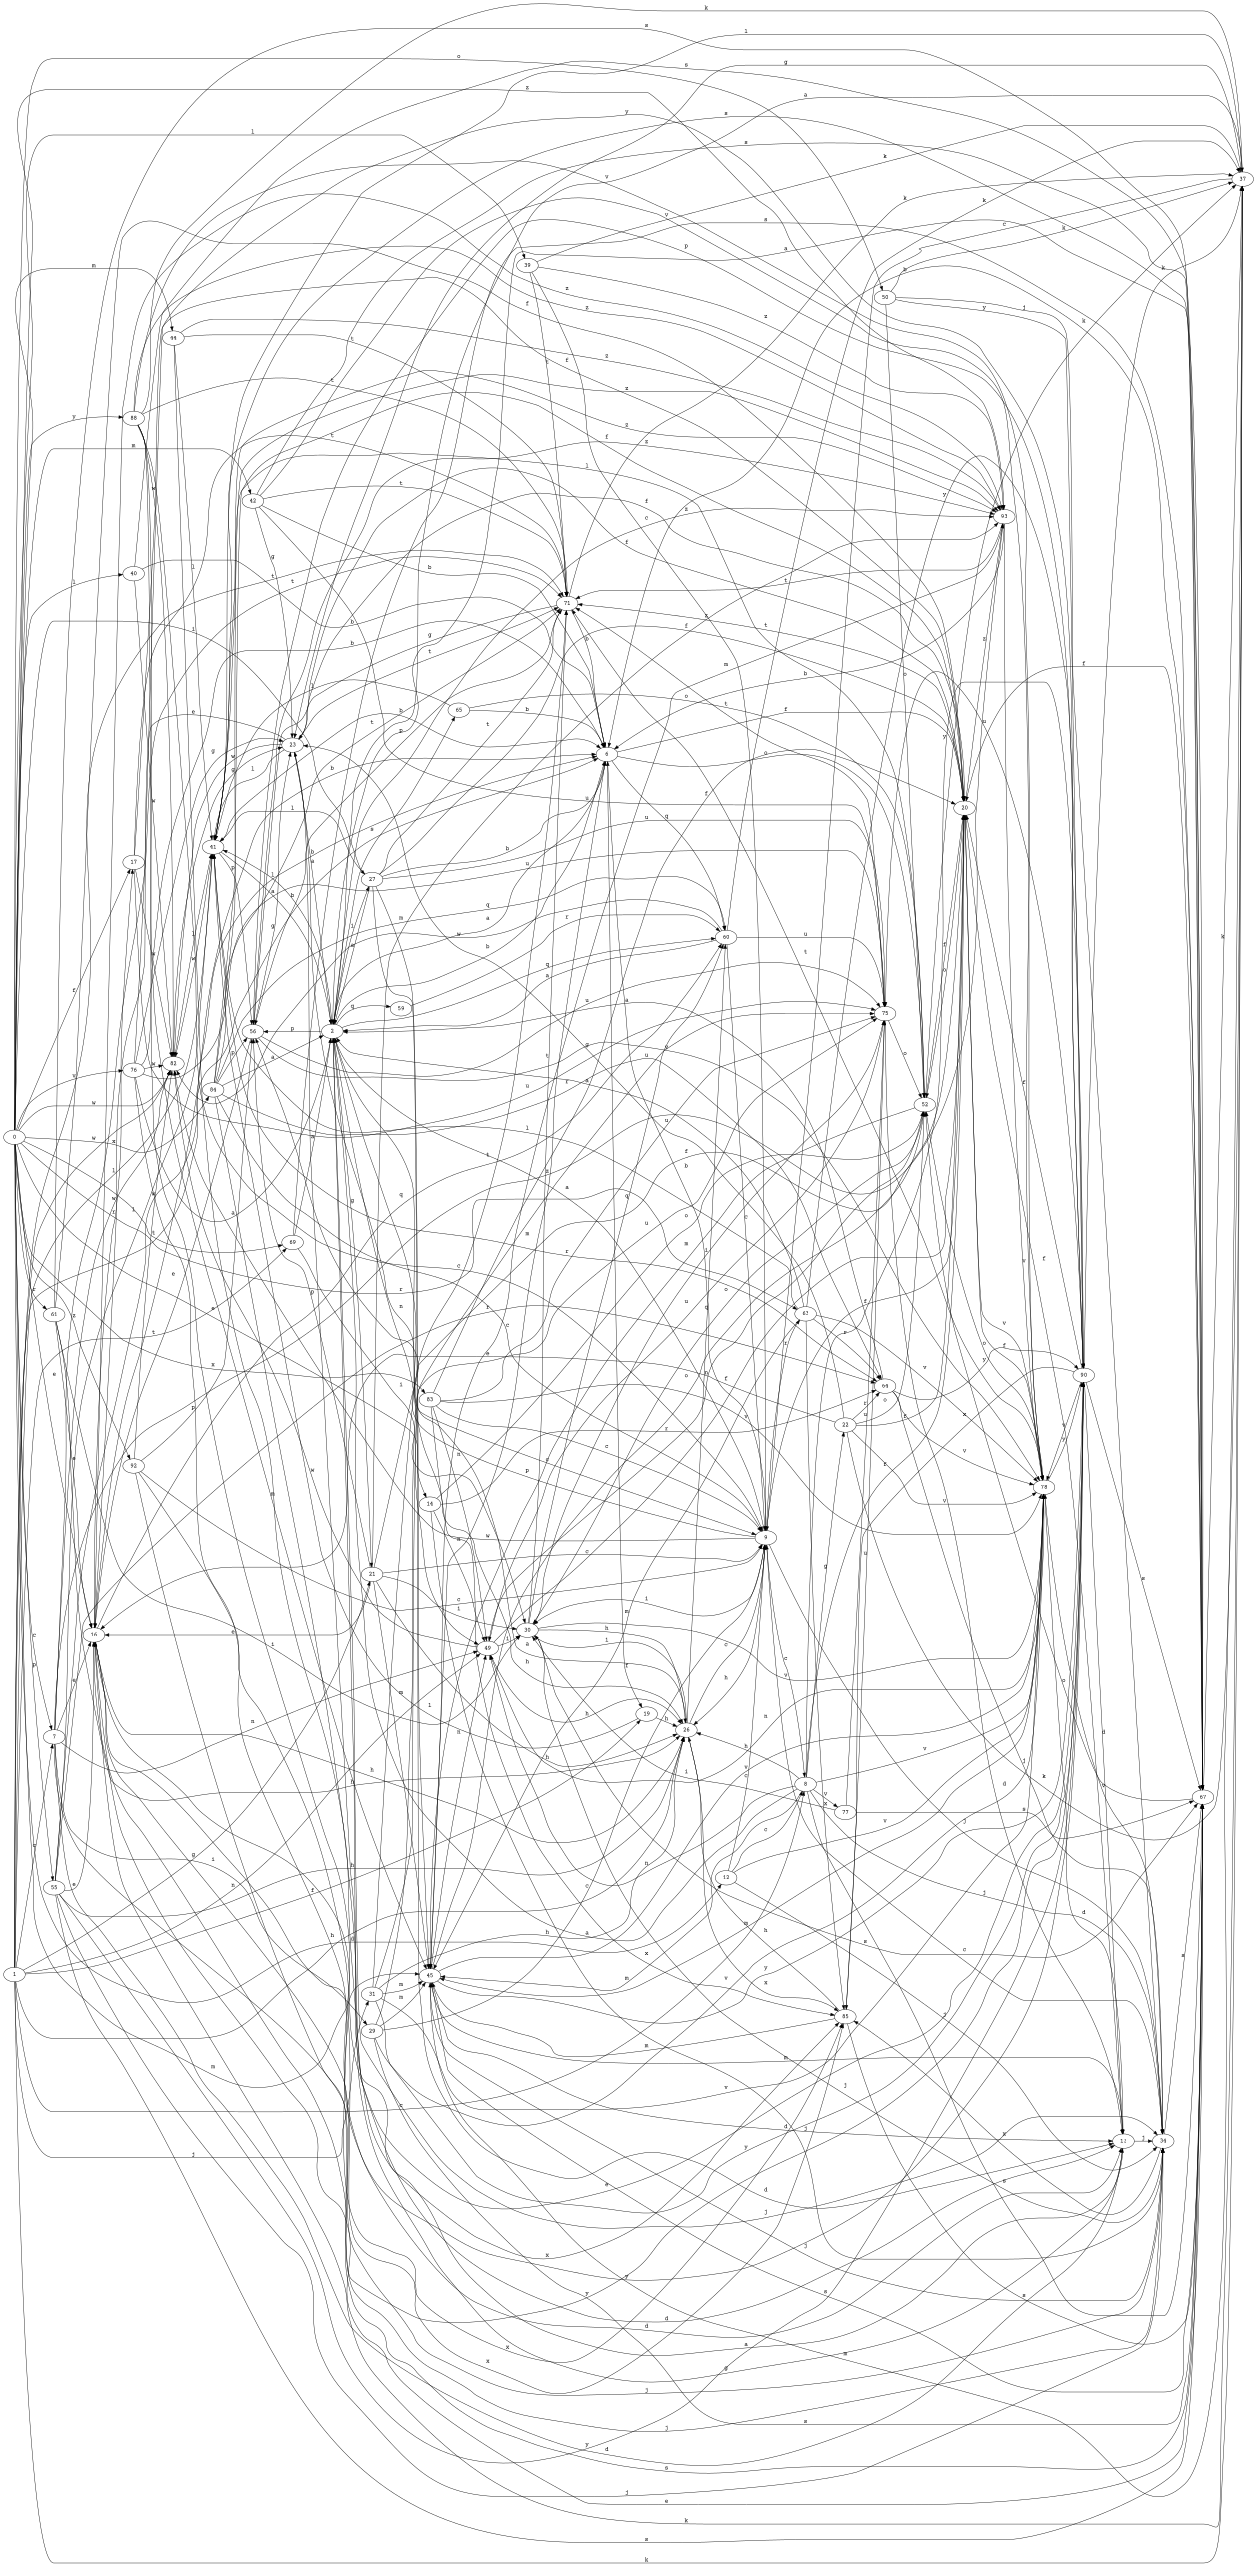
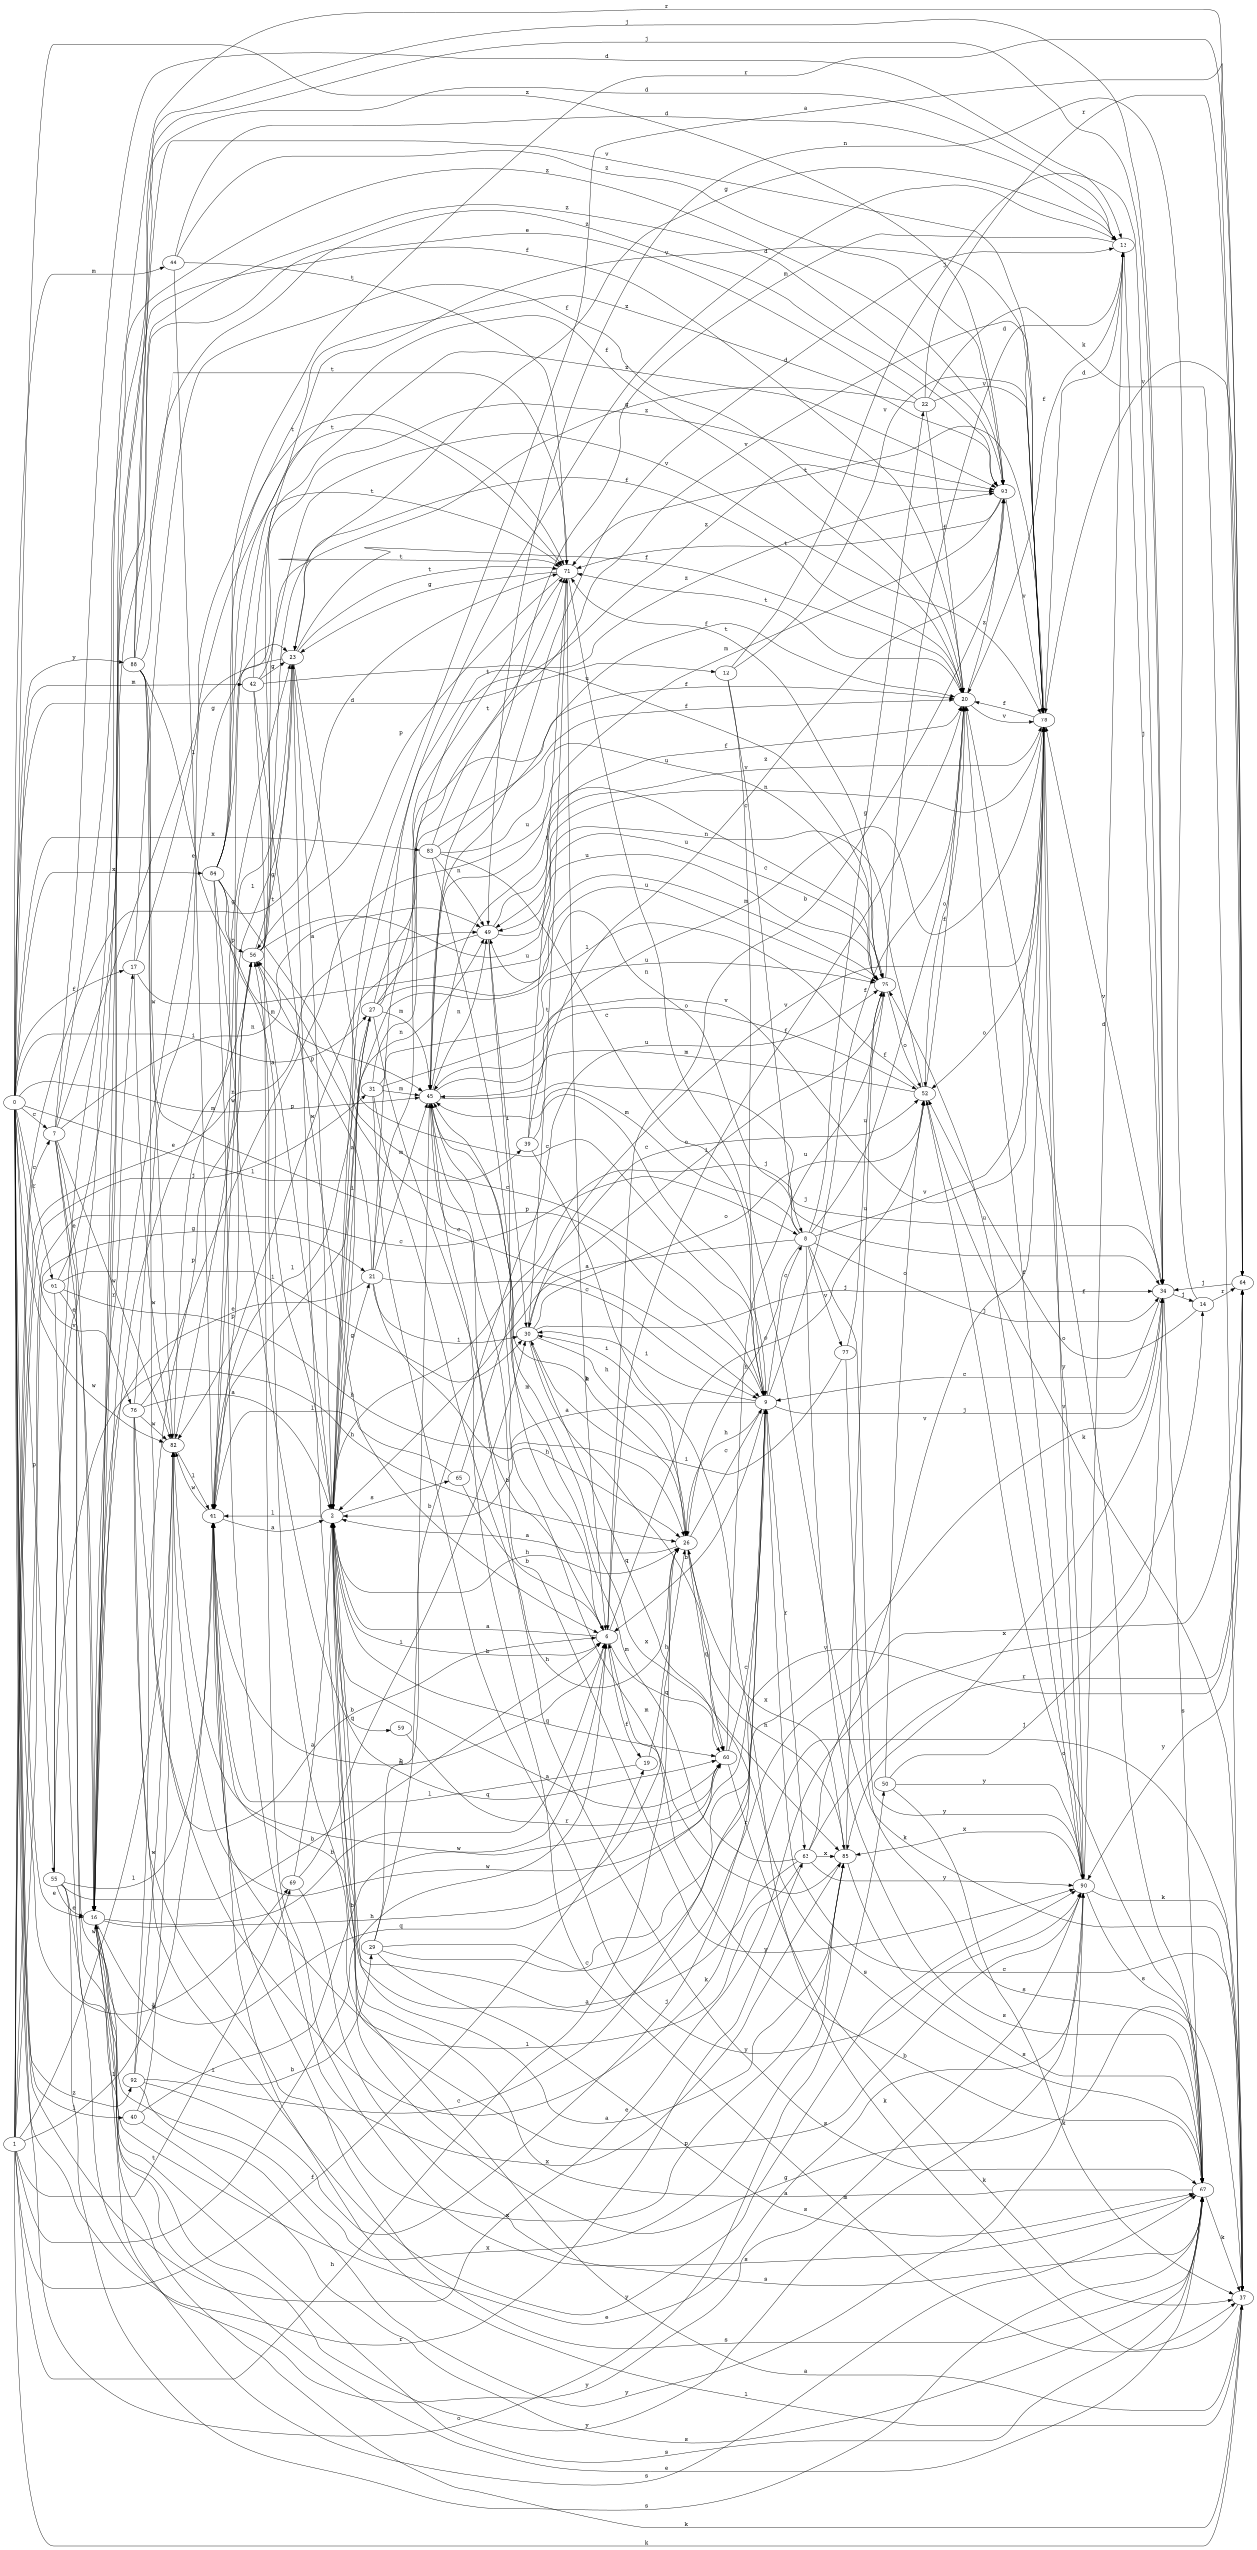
edge "22" -> "52": removed, label "o"
edge "29" -> "78": now "29" -> "64"
edge "14" -> "34": reversed
edge "13" -> "2": now "85" -> "2"
